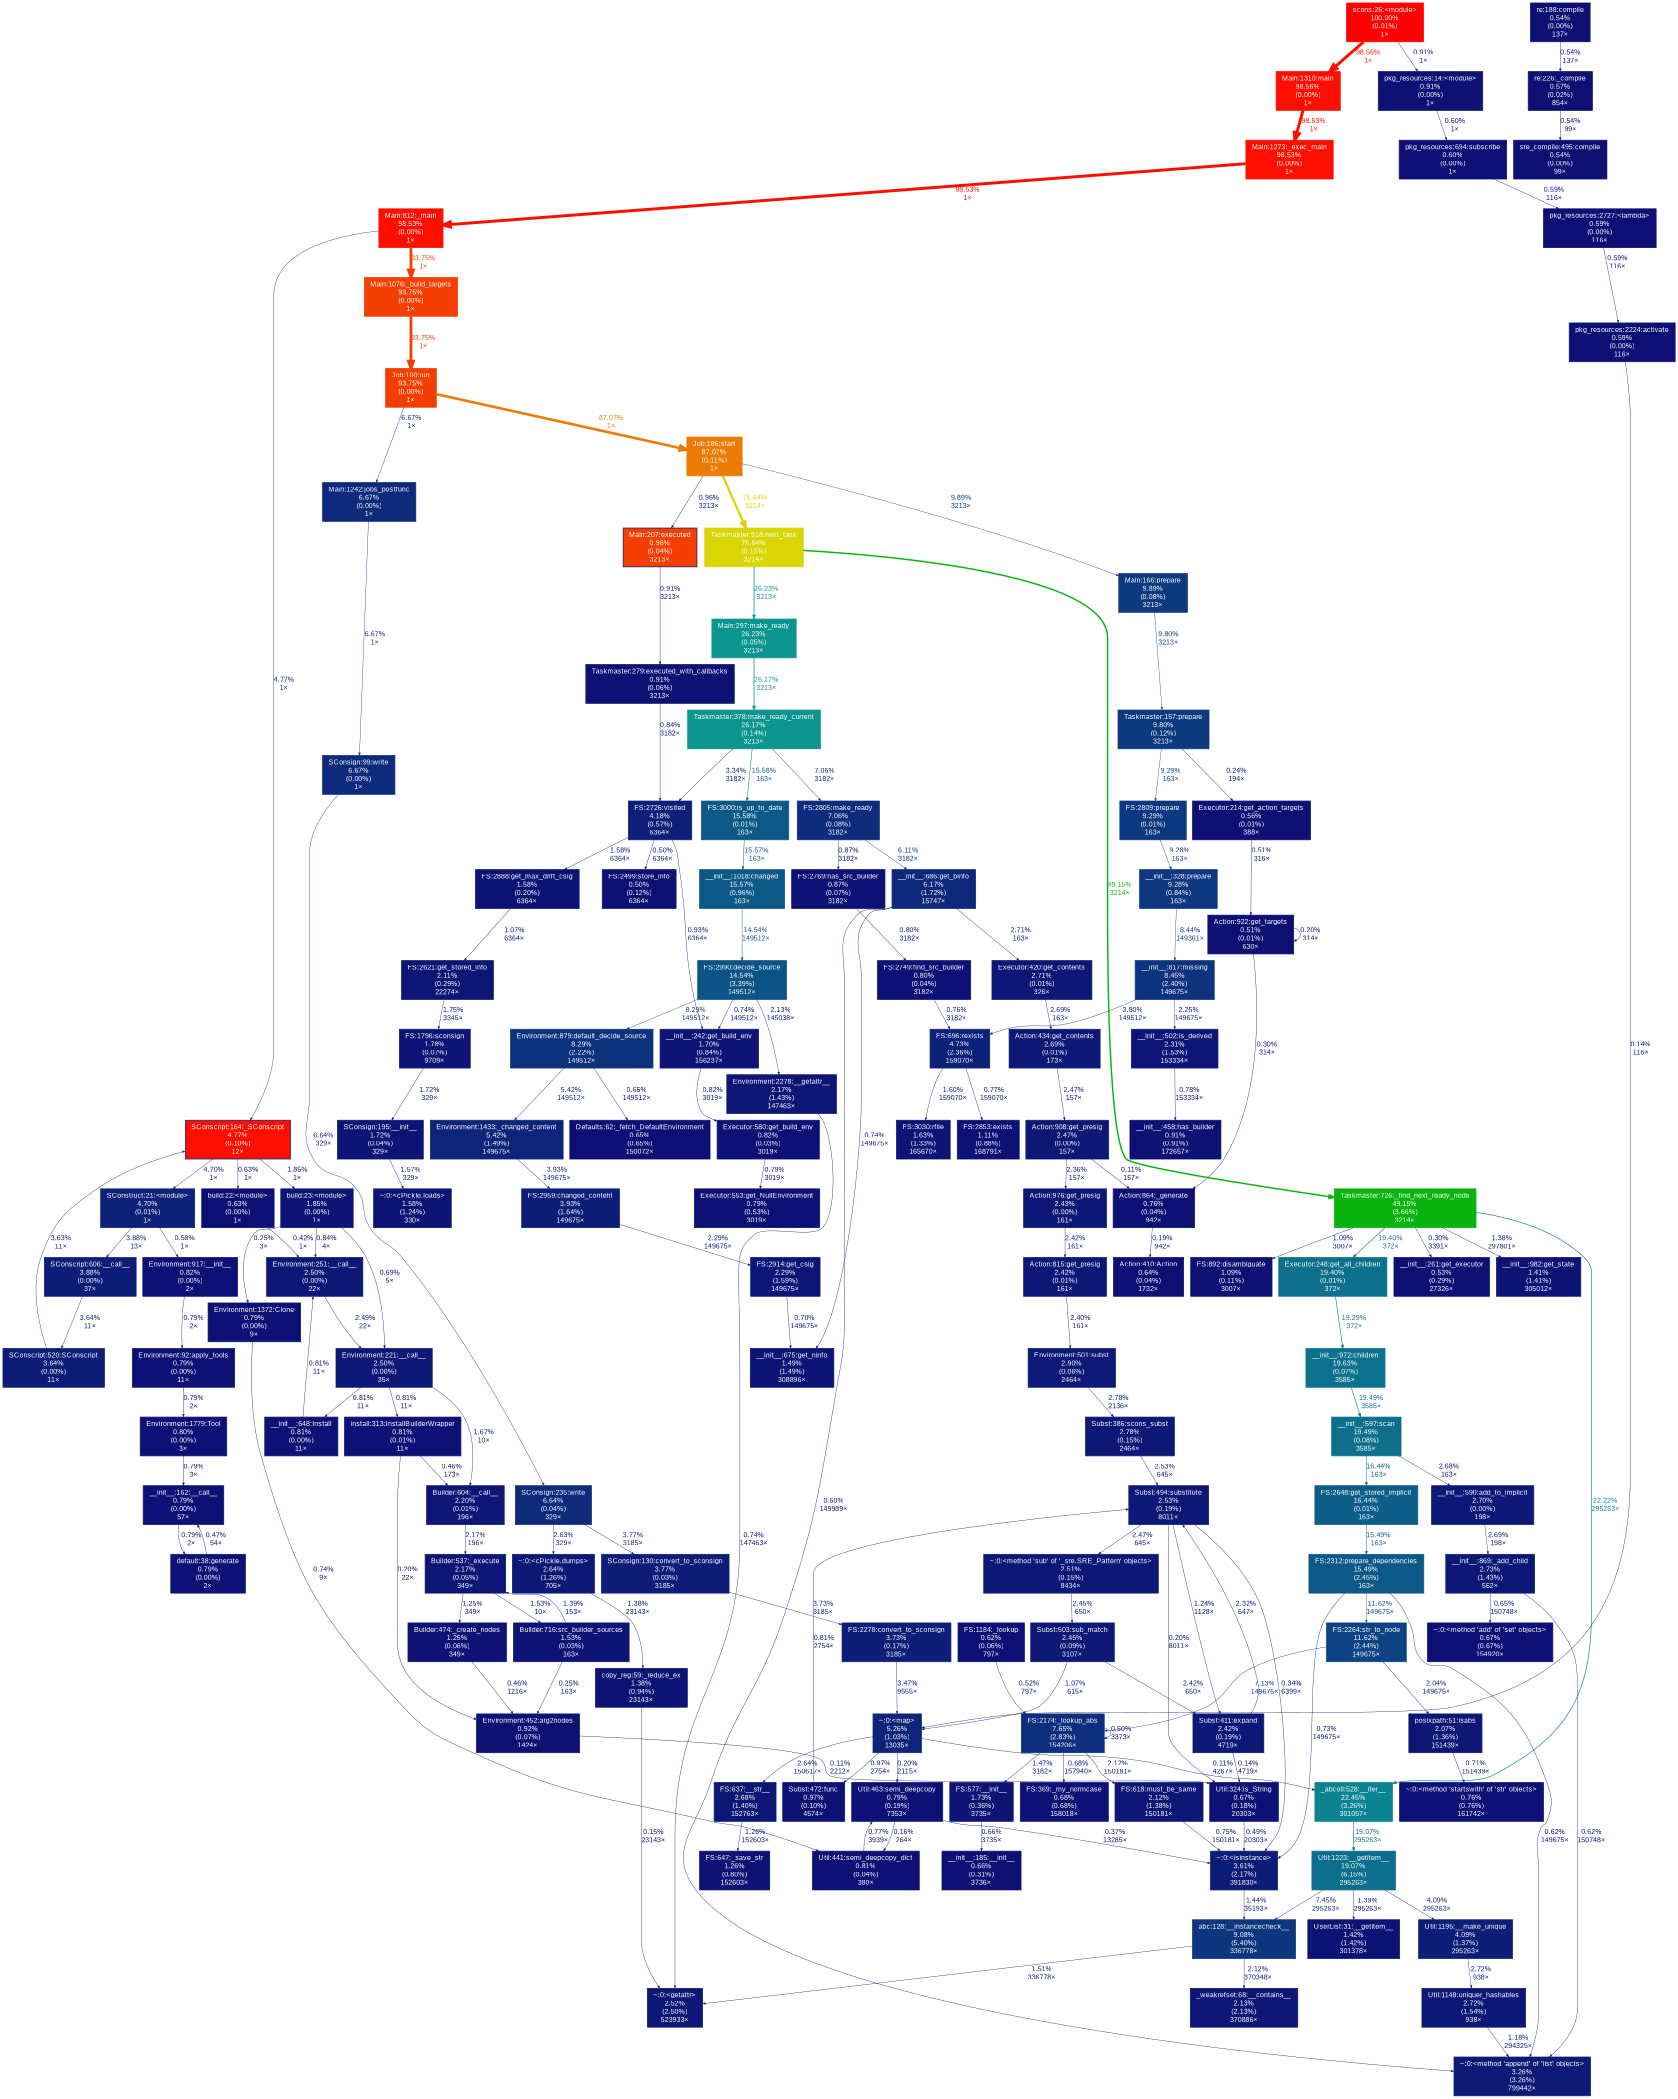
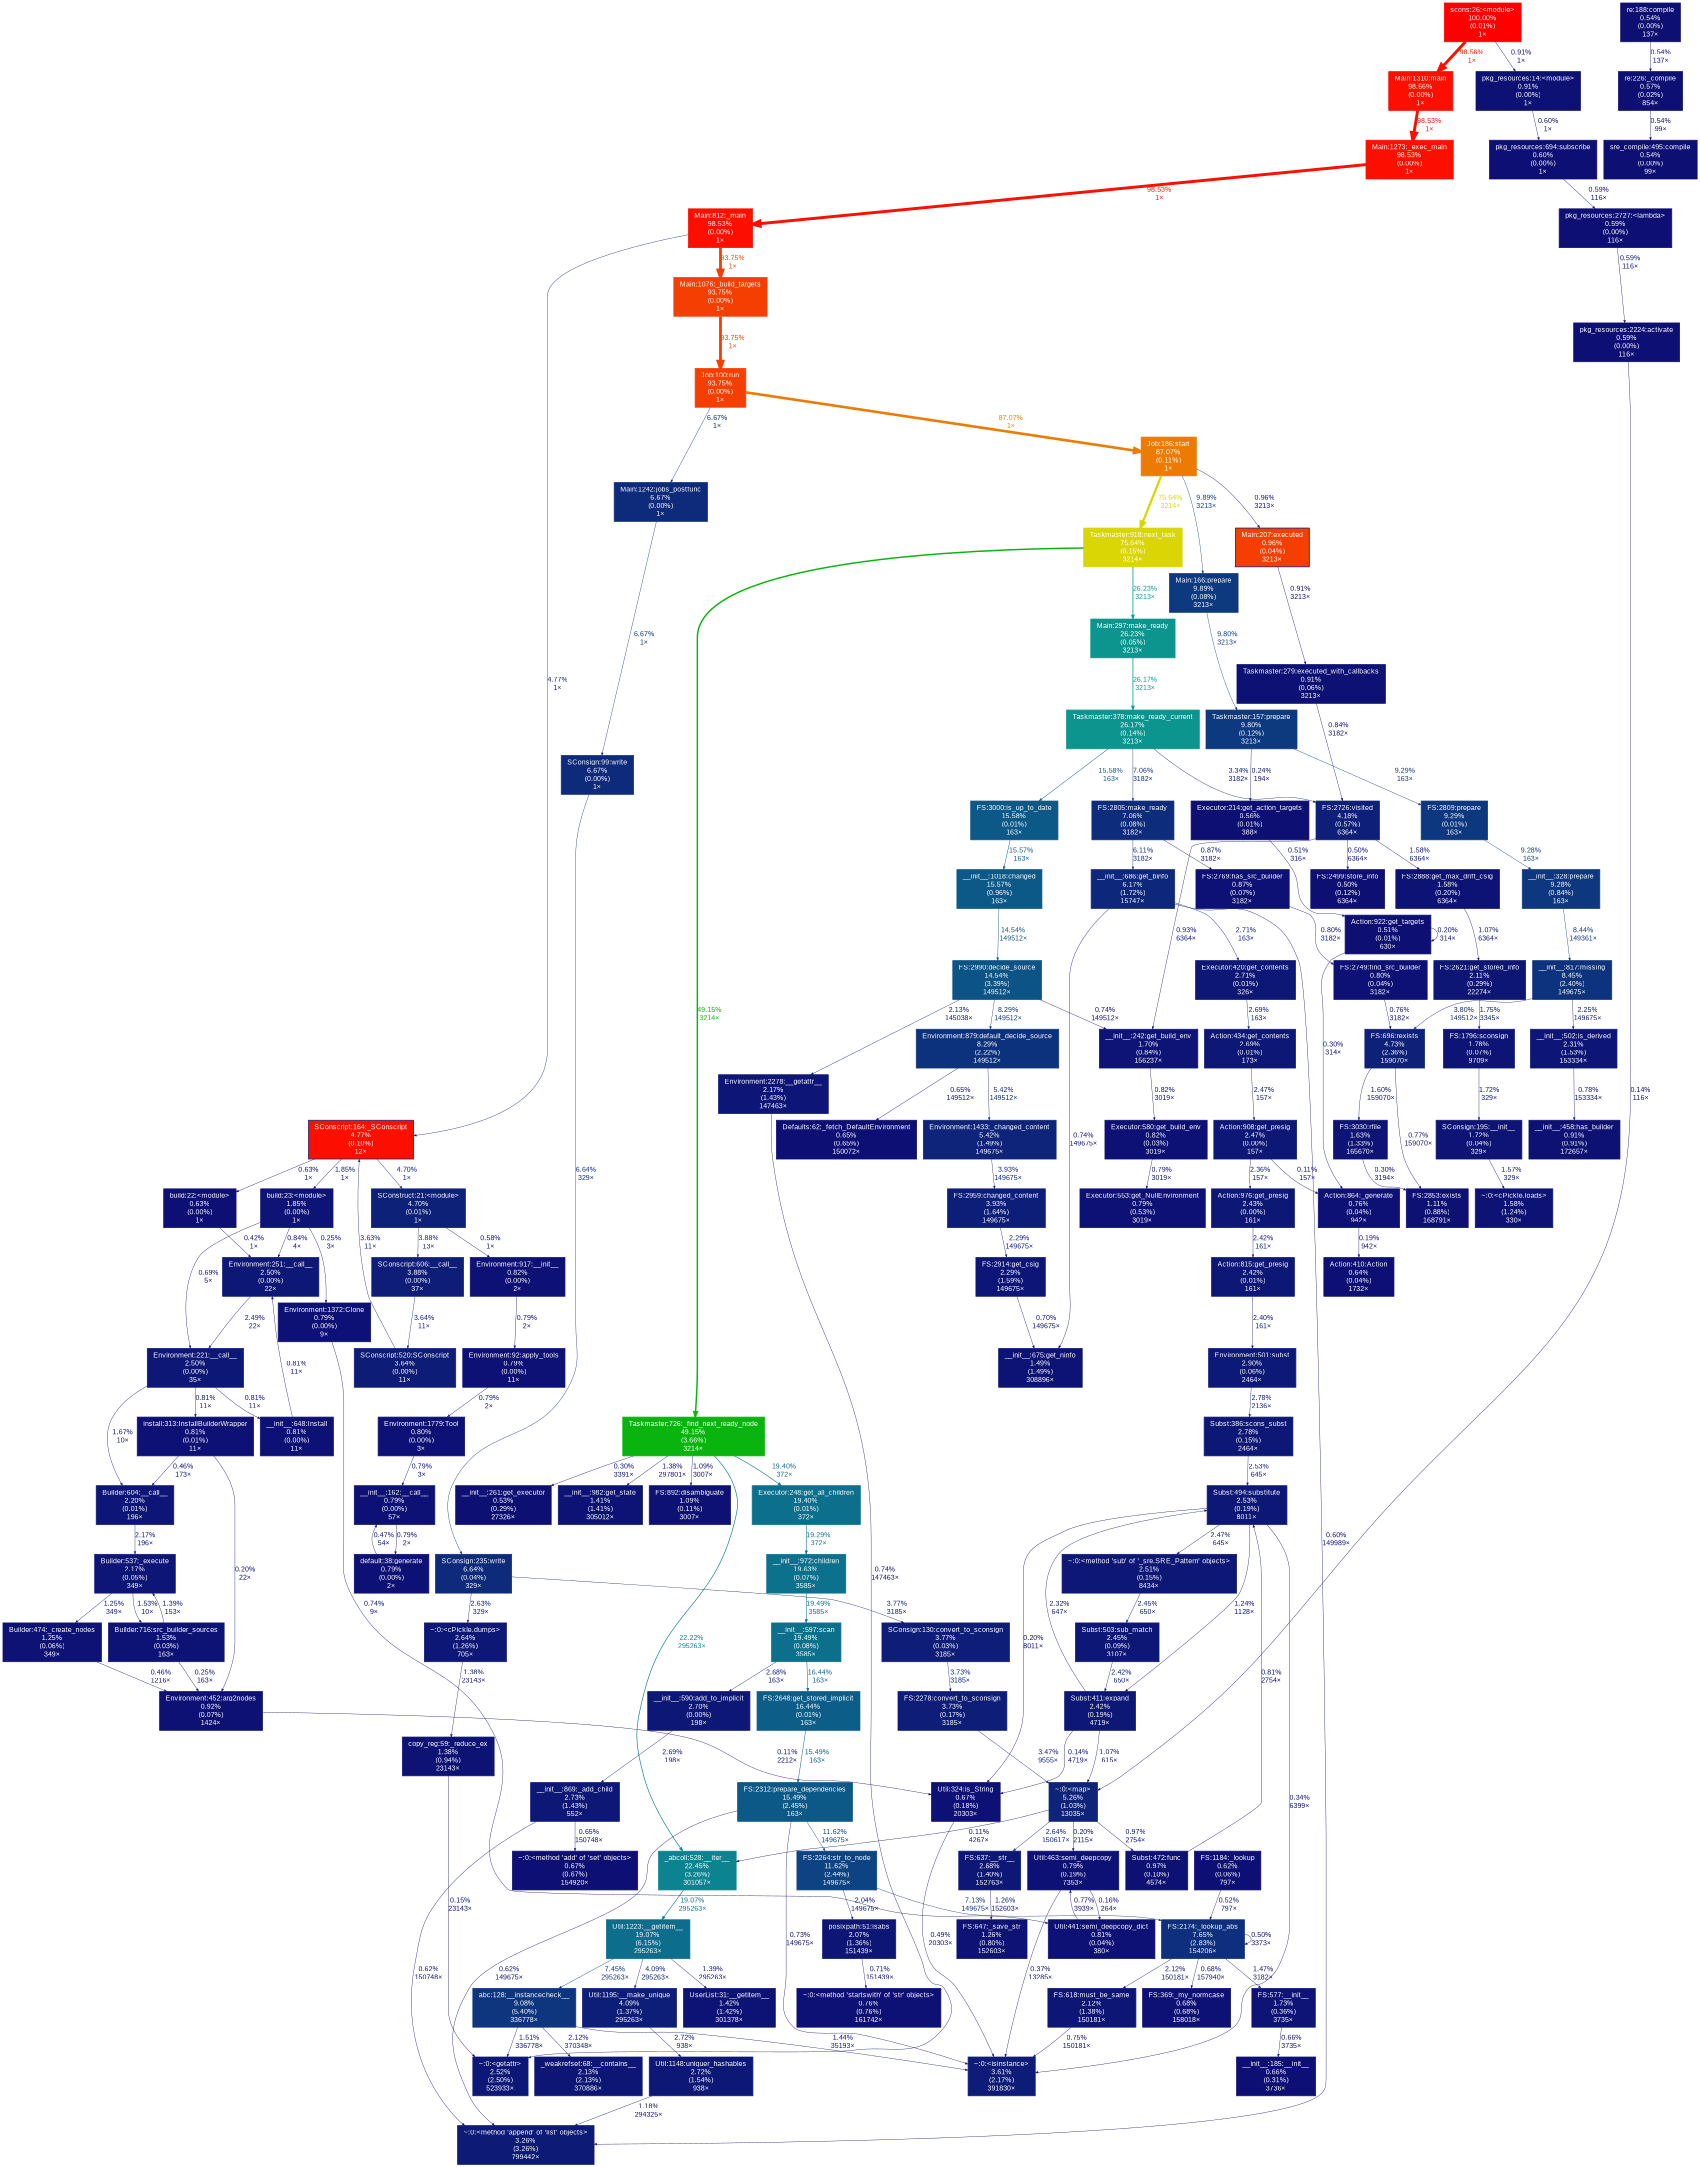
edge "FS:3030:rfile 1.63% (1.33%) 165670×" -> "FS:2853:exists 1.11% (0.88%) 168791×": added, label "0.30% 3194×"
edge "Subst:503:sub_match 2.45% (0.09%) 3107×" -> "~:0:<map> 5.26% (1.03%) 13035×": now "Subst:411:expand 2.42% (0.19%) 4719×" -> "~:0:<map> 5.26% (1.03%) 13035×"
edge "~:0:<isinstance> 3.61% (2.17%) 391830×" -> "abc:128:__instancecheck__ 9.08% (5.40%) 336778×": reversed
